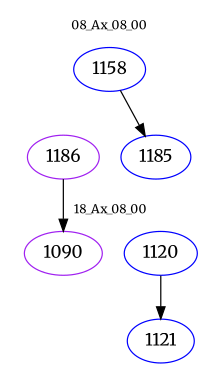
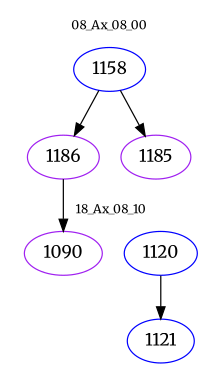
edge "1158" -> "1186": added
node "1185": color blue -> purple
cluster "18_Ax_08_00": label "18_Ax_08_00" -> "18_Ax_08_10"
